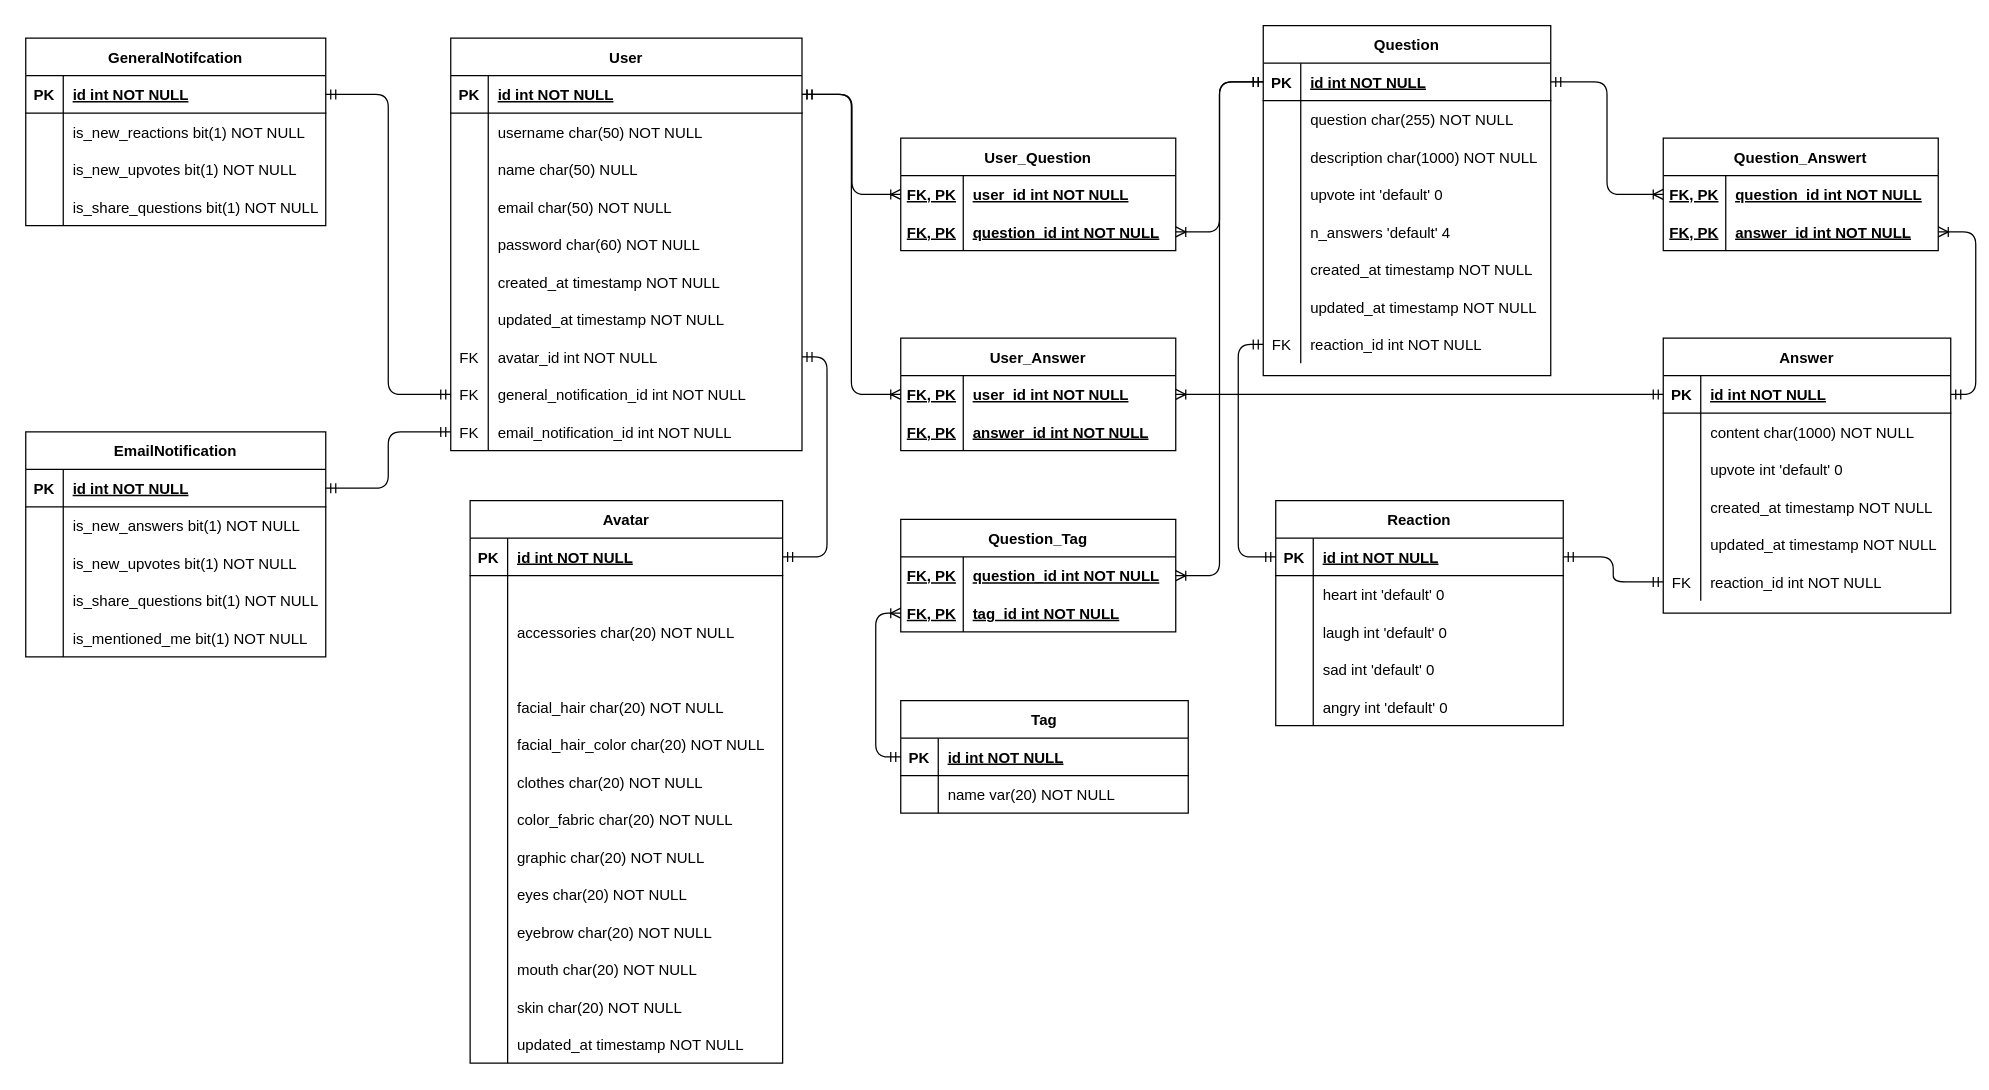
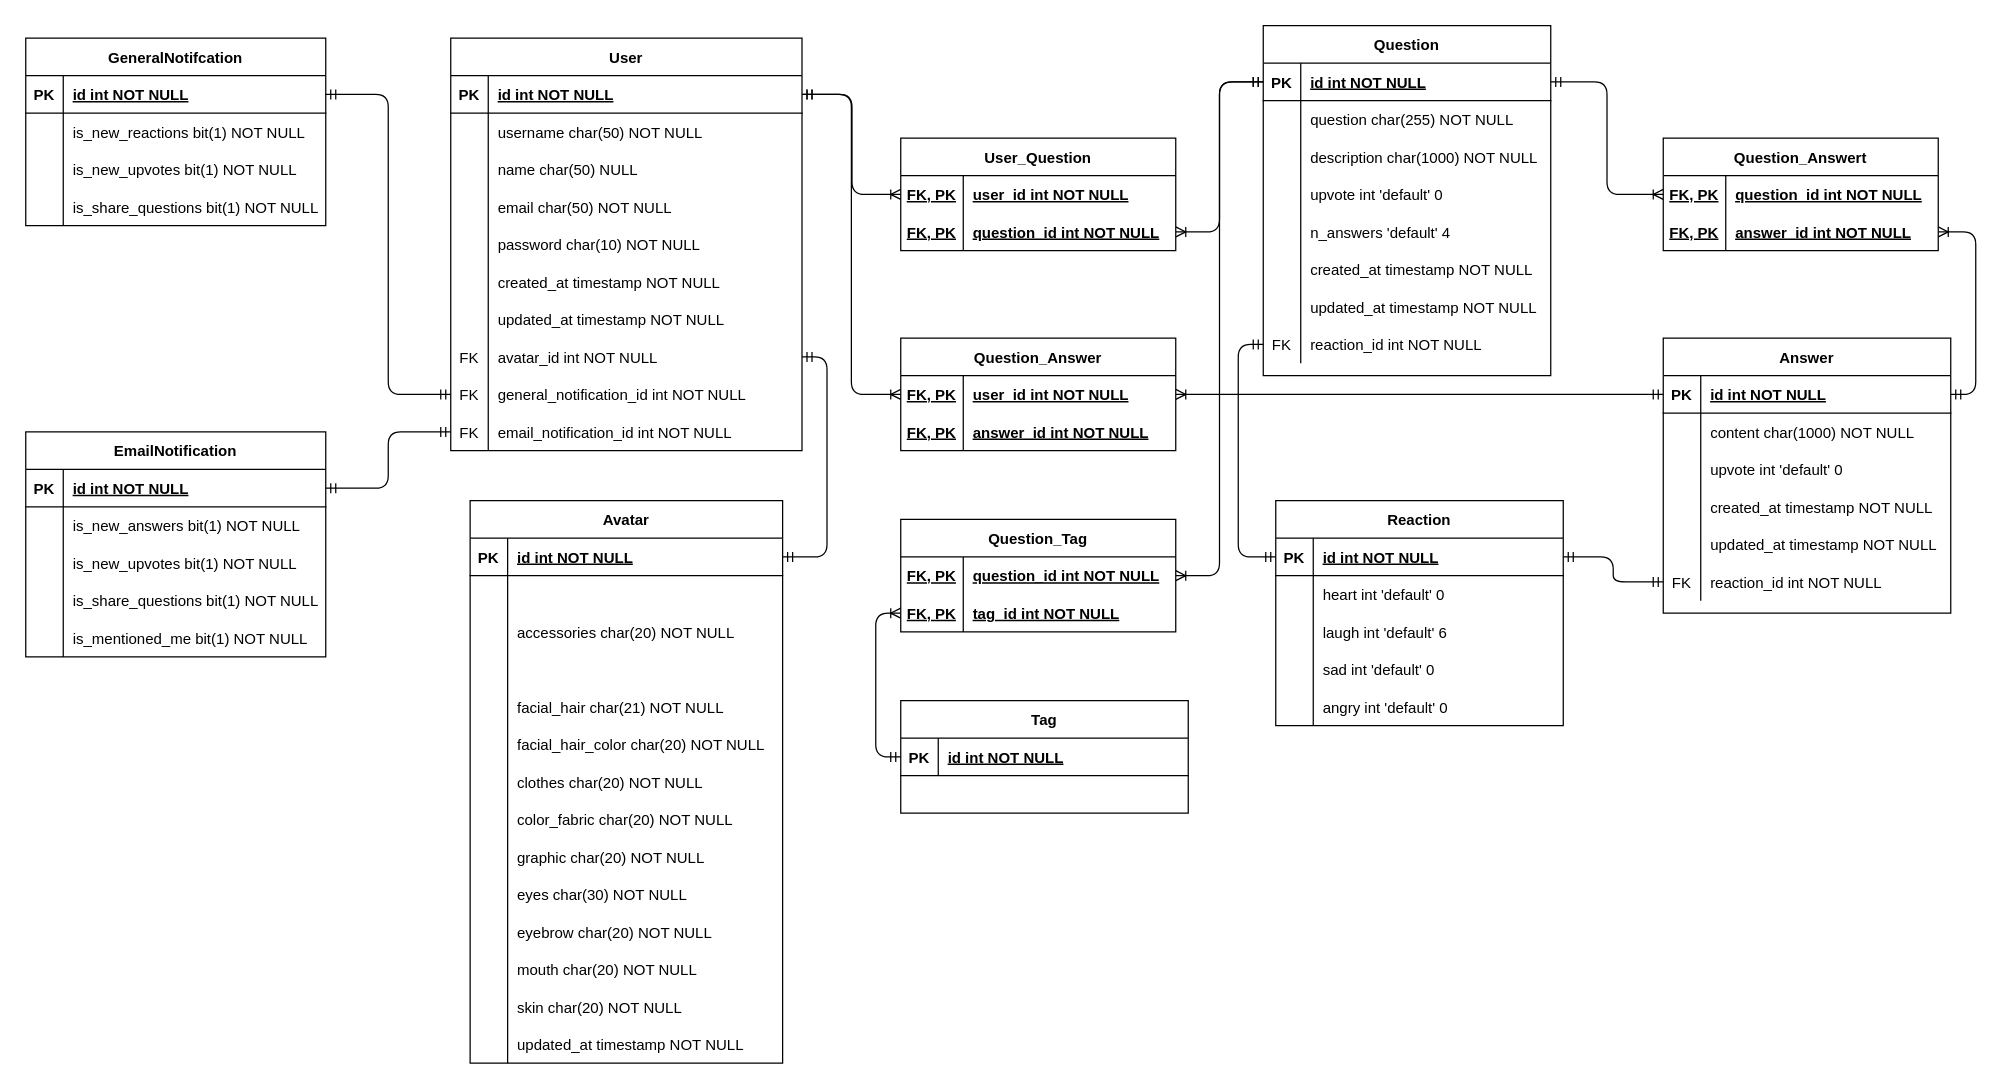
node "password char(60) NOT NULL": label "password char(60) NOT NULL" -> "password char(10) NOT NULL"
node "User_Answer": label "User_Answer" -> "Question_Answer"
node "laugh int 'default' 0": label "laugh int 'default' 0" -> "laugh int 'default' 6"
node "facial_hair char(20) NOT NULL": label "facial_hair char(20) NOT NULL" -> "facial_hair char(21) NOT NULL"
node "name var(20) NOT NULL": removed
node "eyes char(20) NOT NULL": label "eyes char(20) NOT NULL" -> "eyes char(30) NOT NULL"
